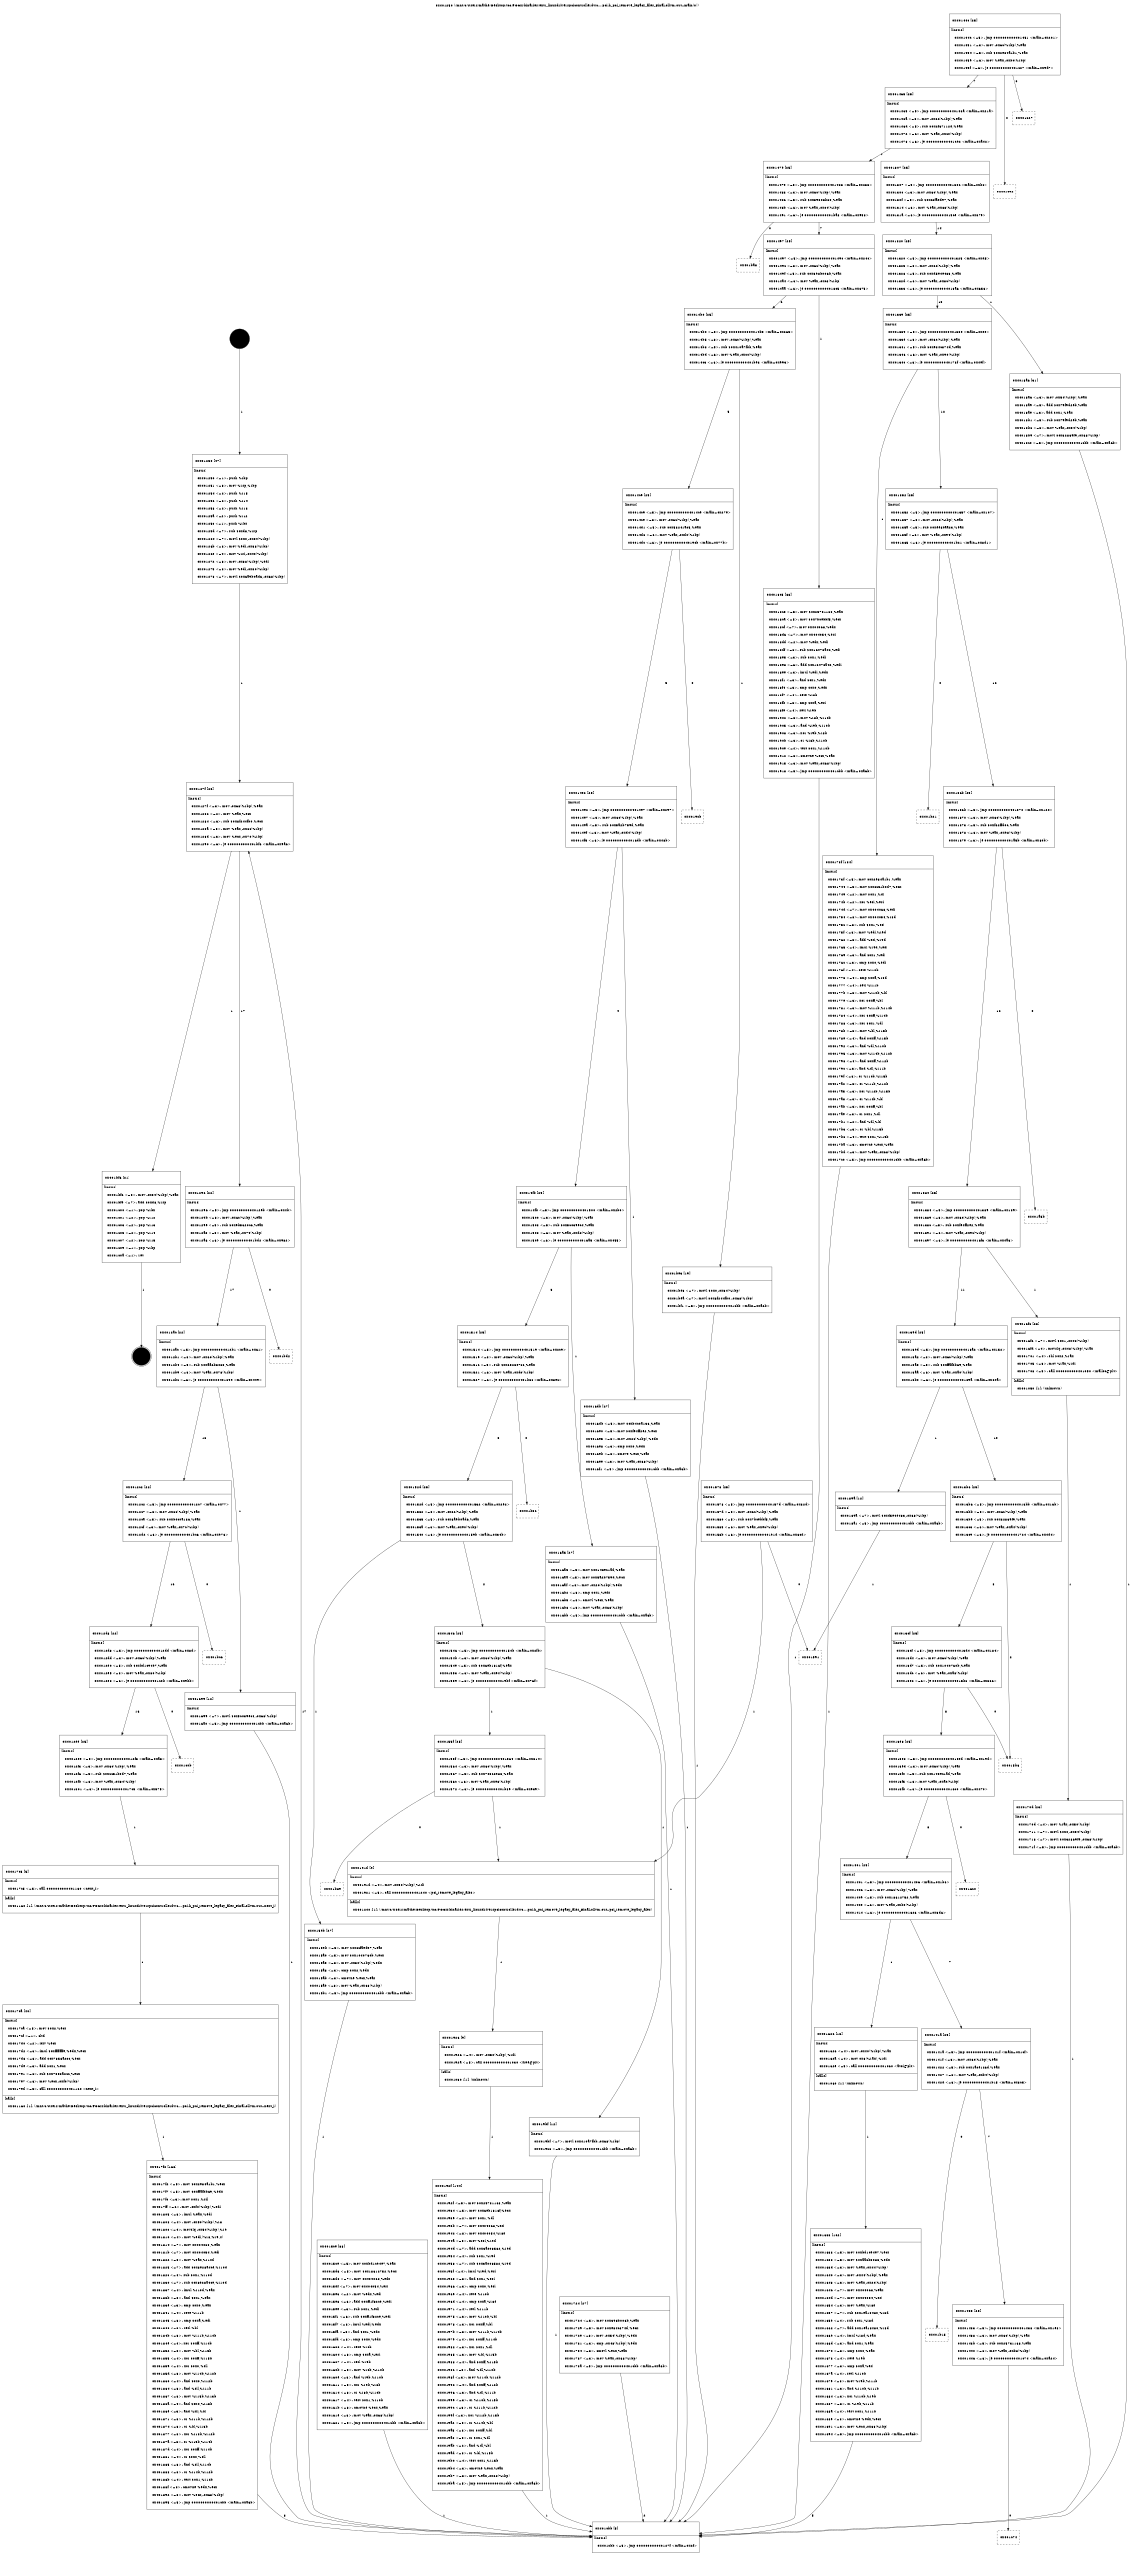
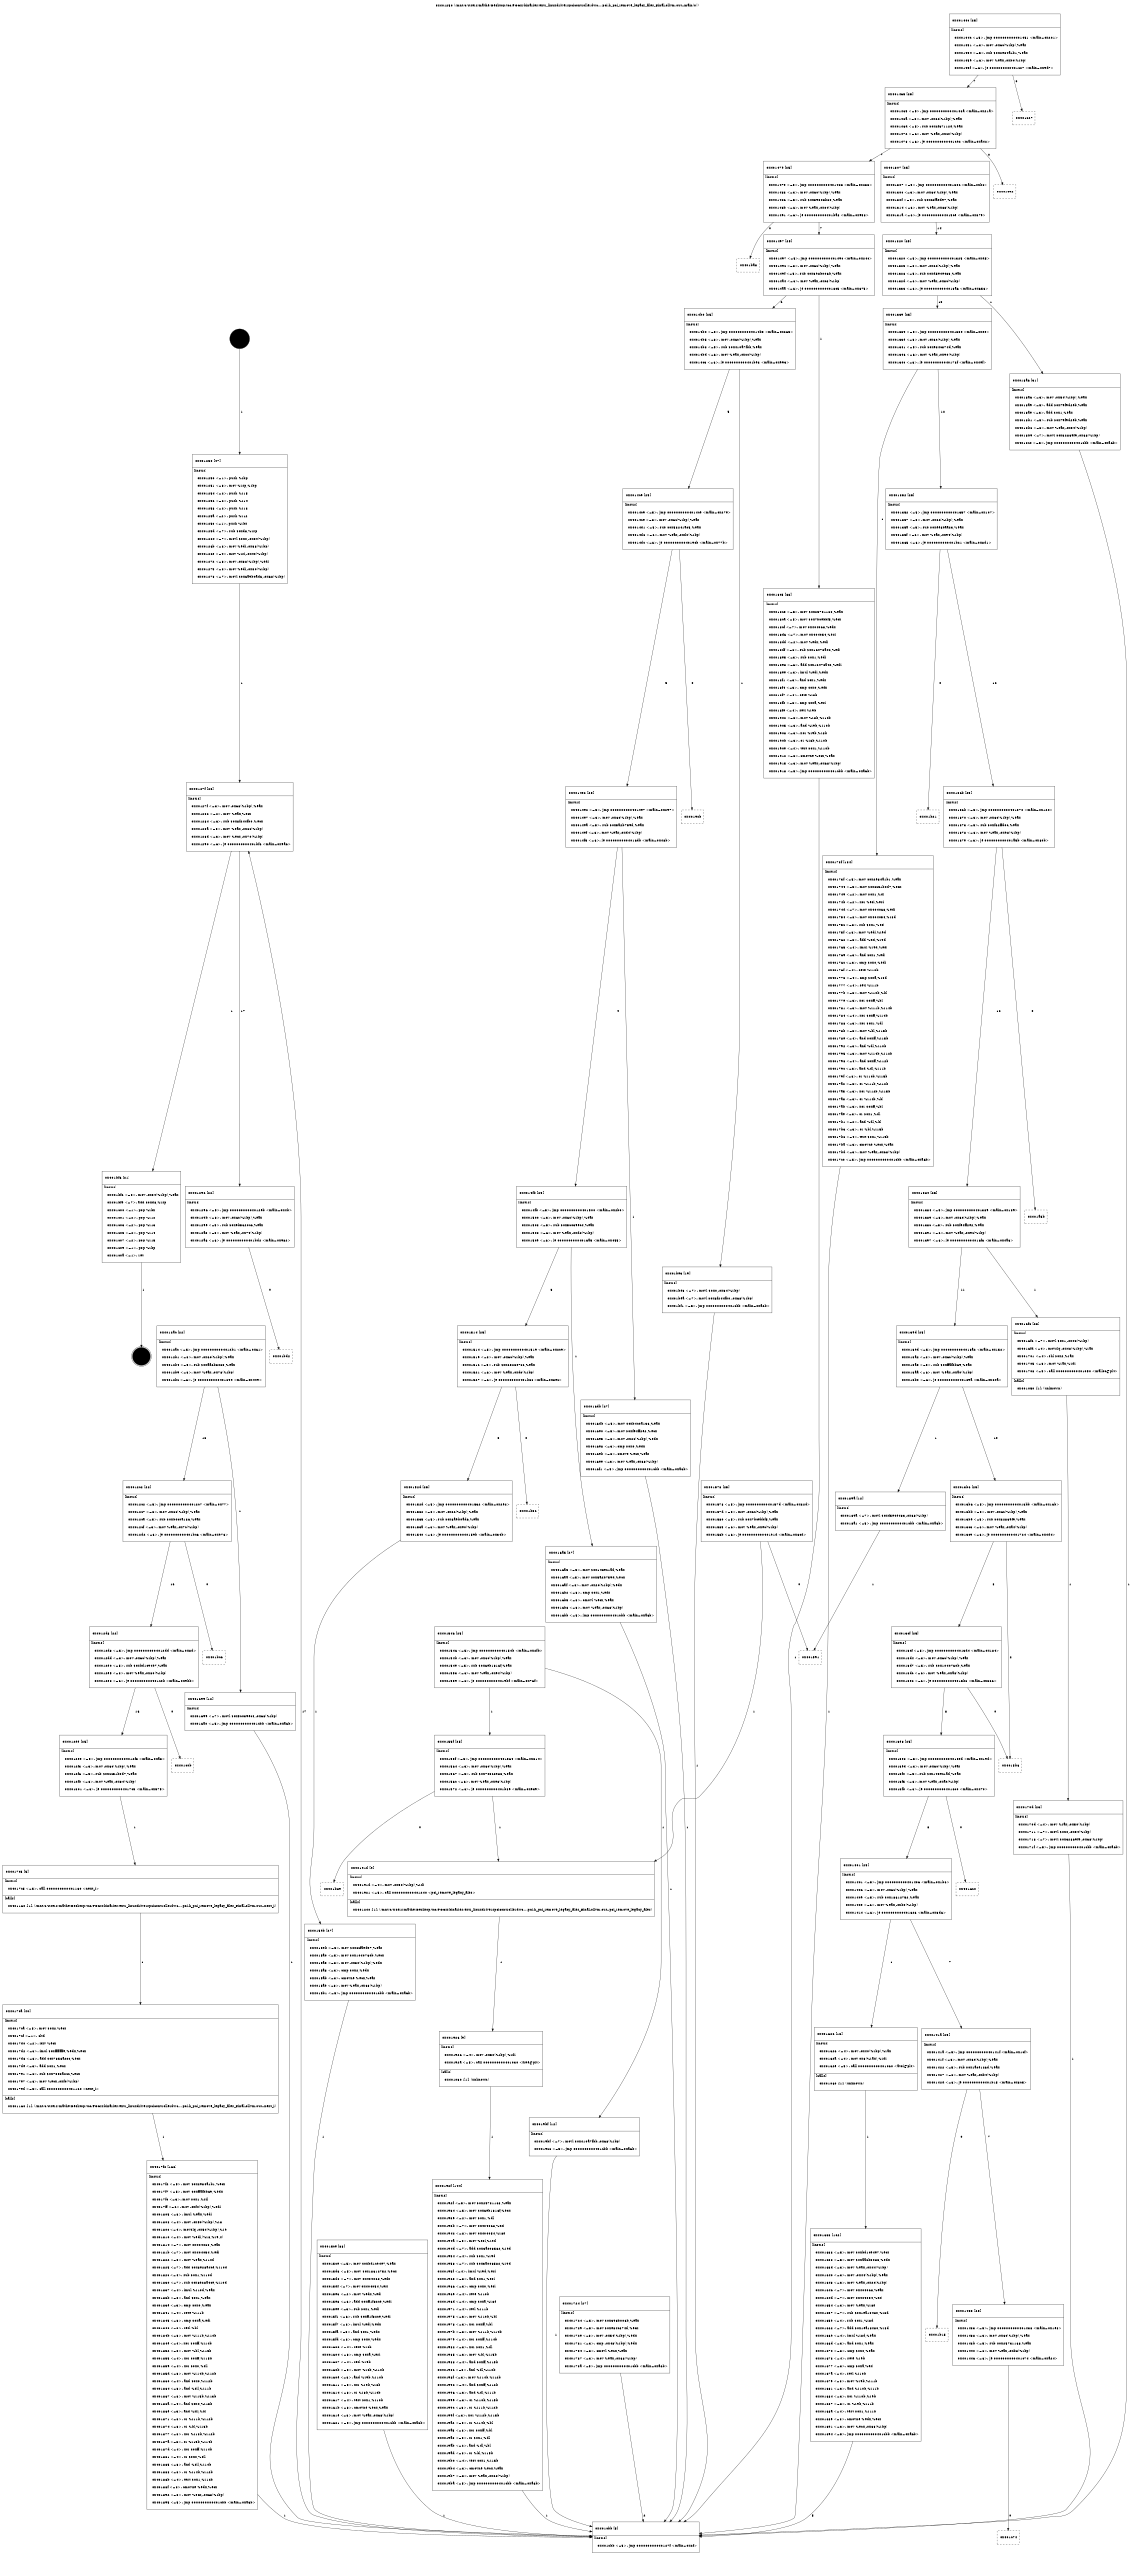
edge "0x40144c [25]" -> "0x401c92": now "0x401465 [25]" -> "0x401c92"
edge "0x401296 [22]" -> "0x4012ac [22]": removed, label "17"
edge "0x40152d [25]" -> "0x401546 [25]": removed, label "2"
edge "0x4017f2 [168]" -> "0x401cbb [5]": label " 8" -> " 1"
